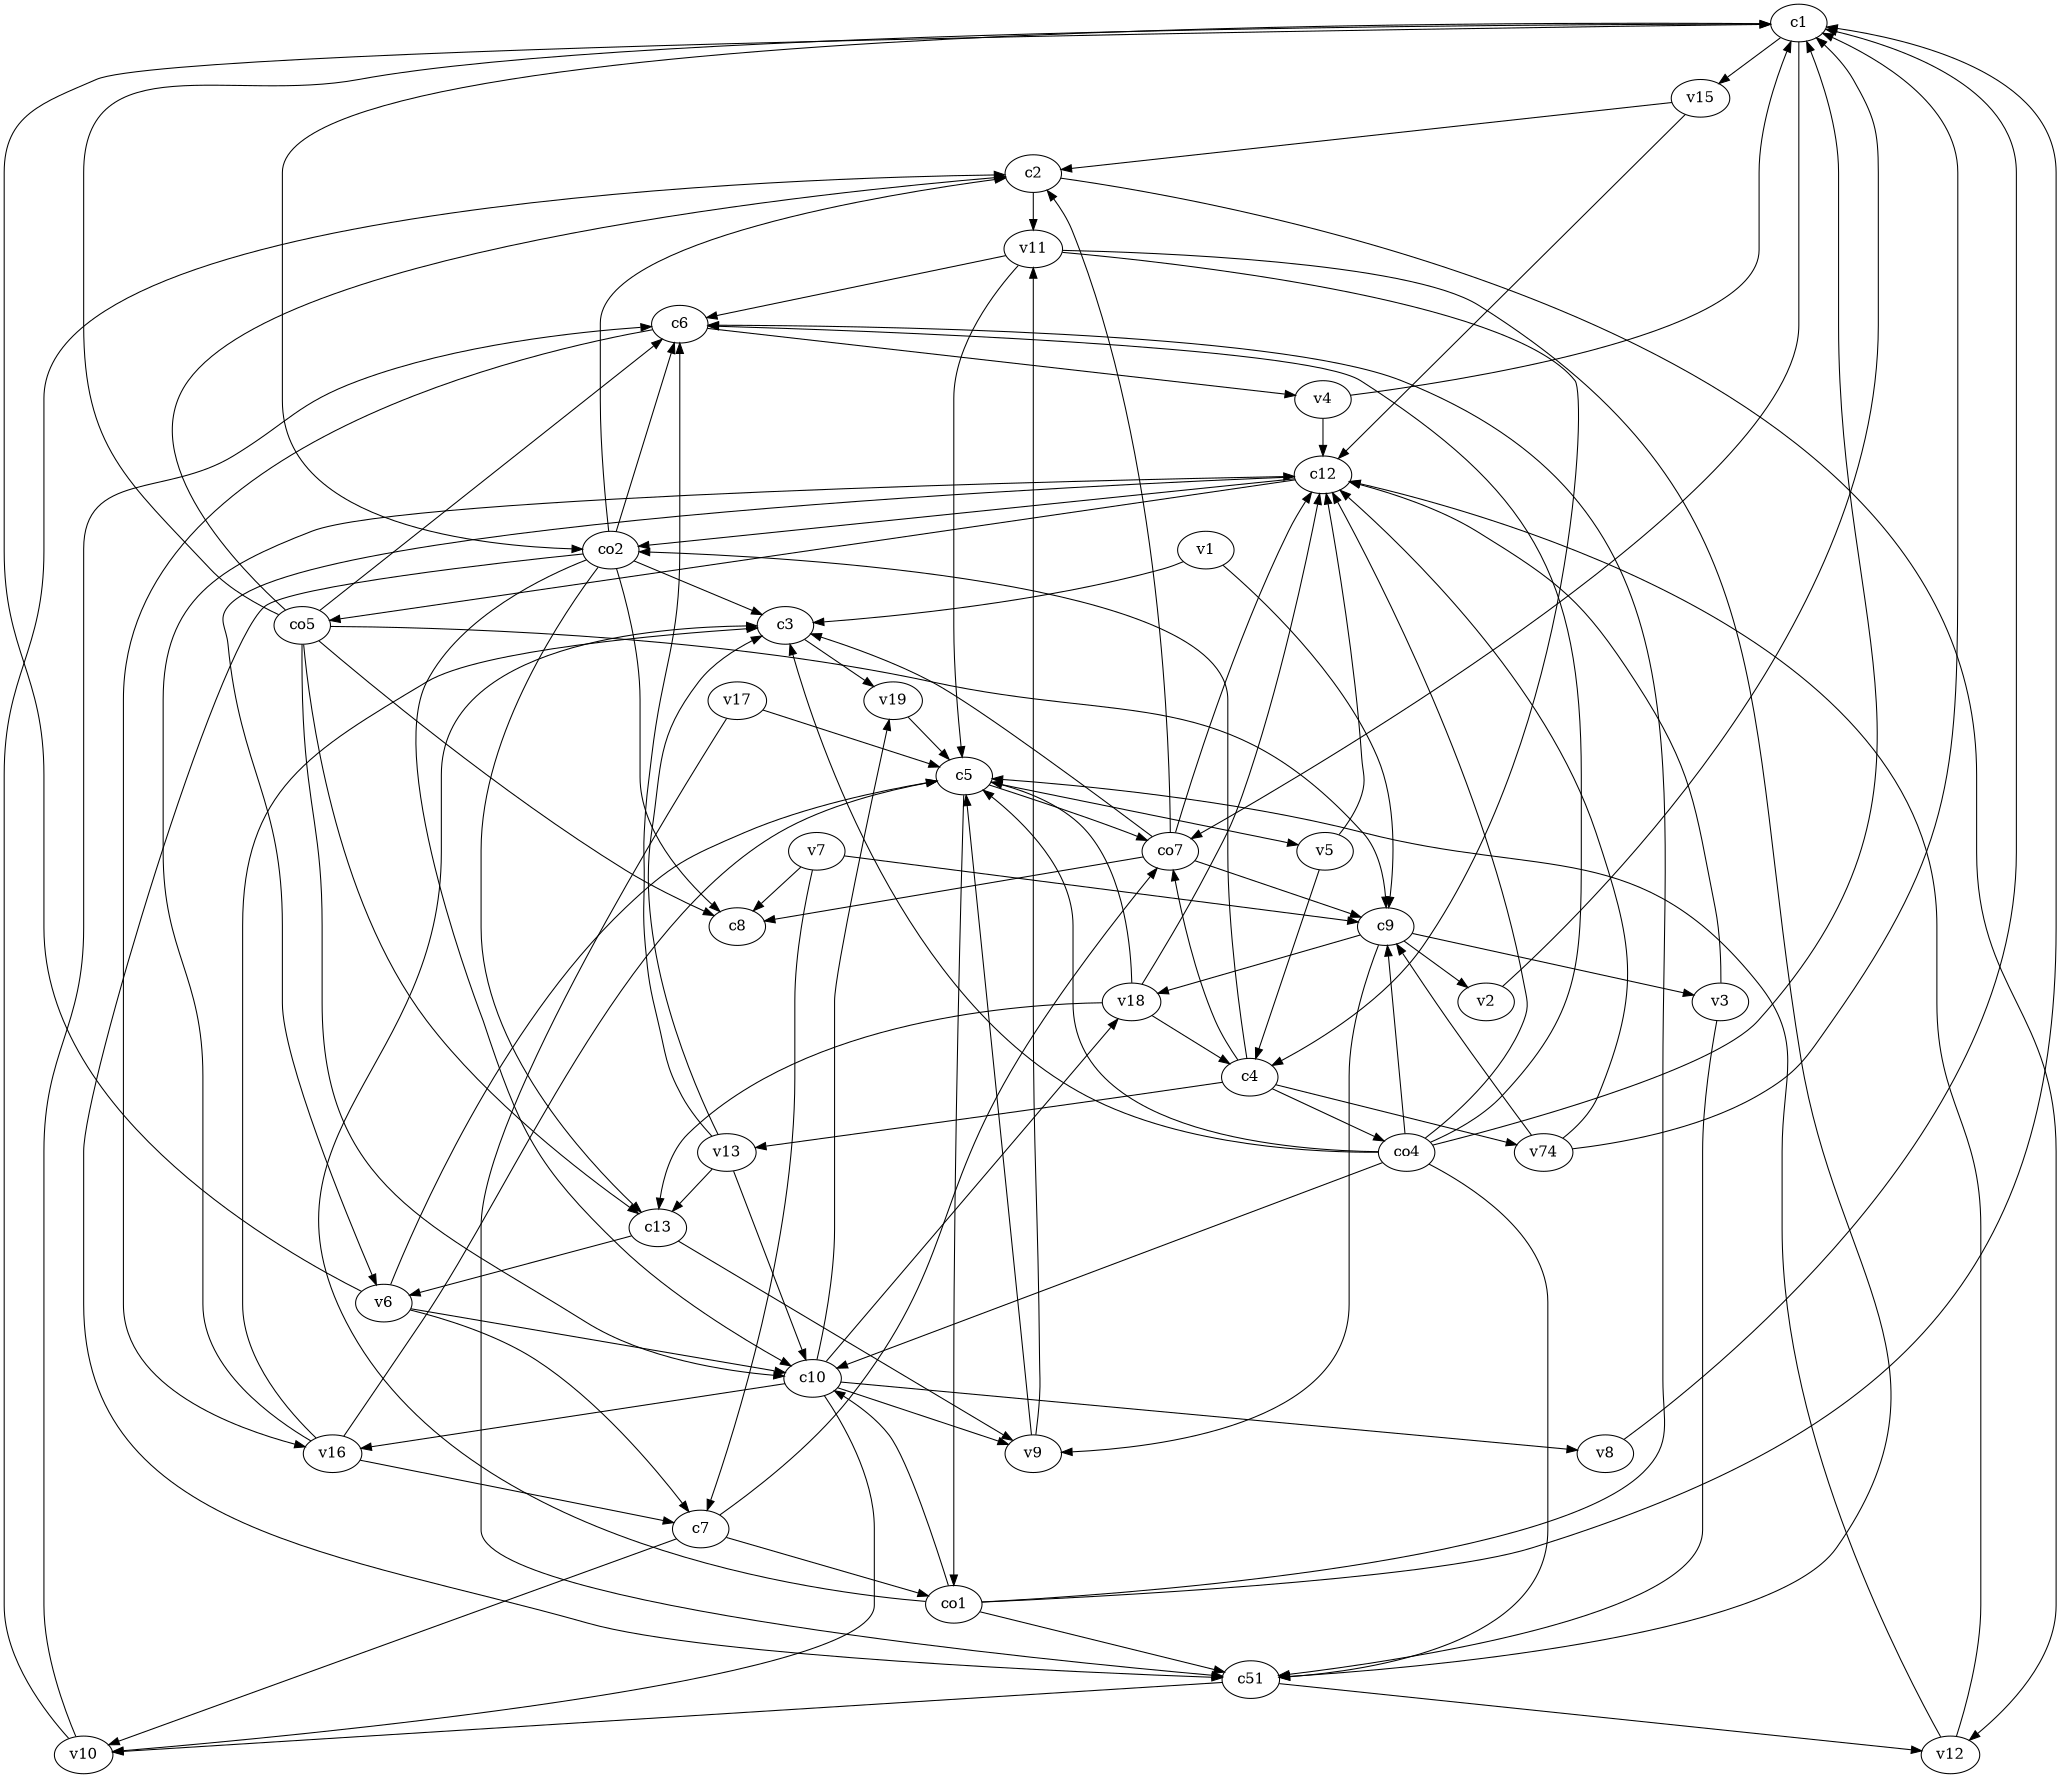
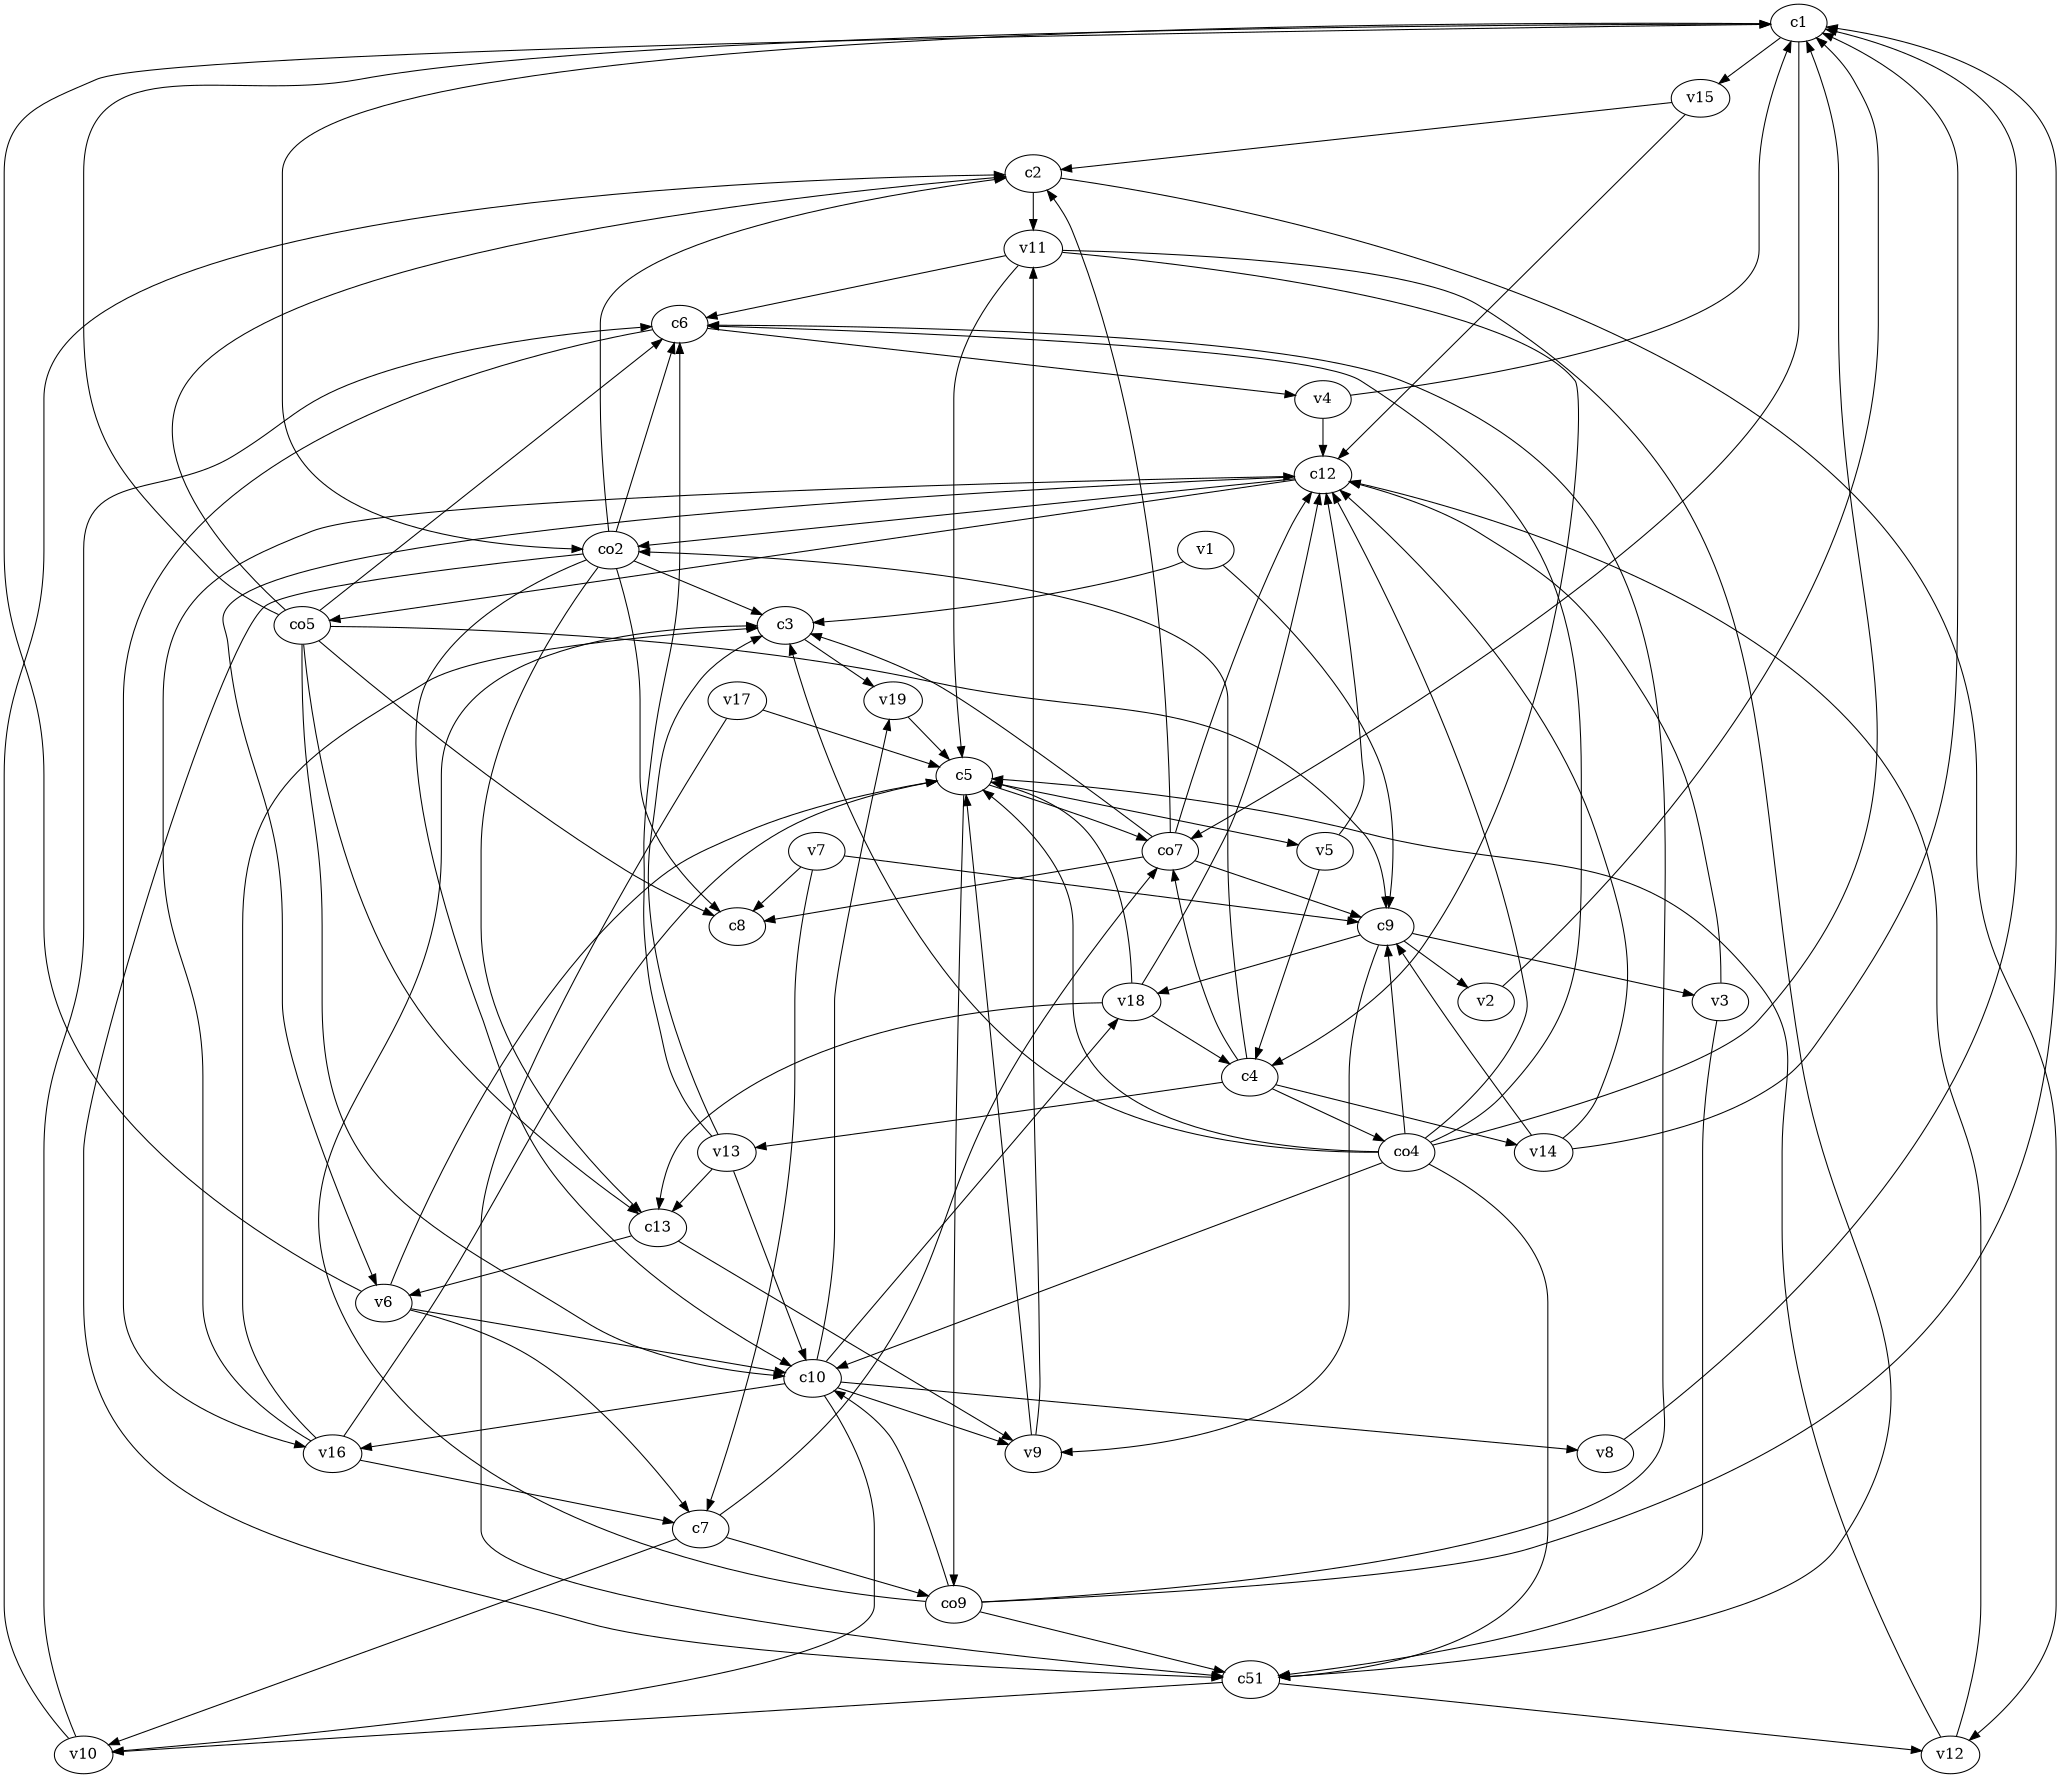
node "v74": label "v74" -> "v14"
node "co1": label "co1" -> "co9"
